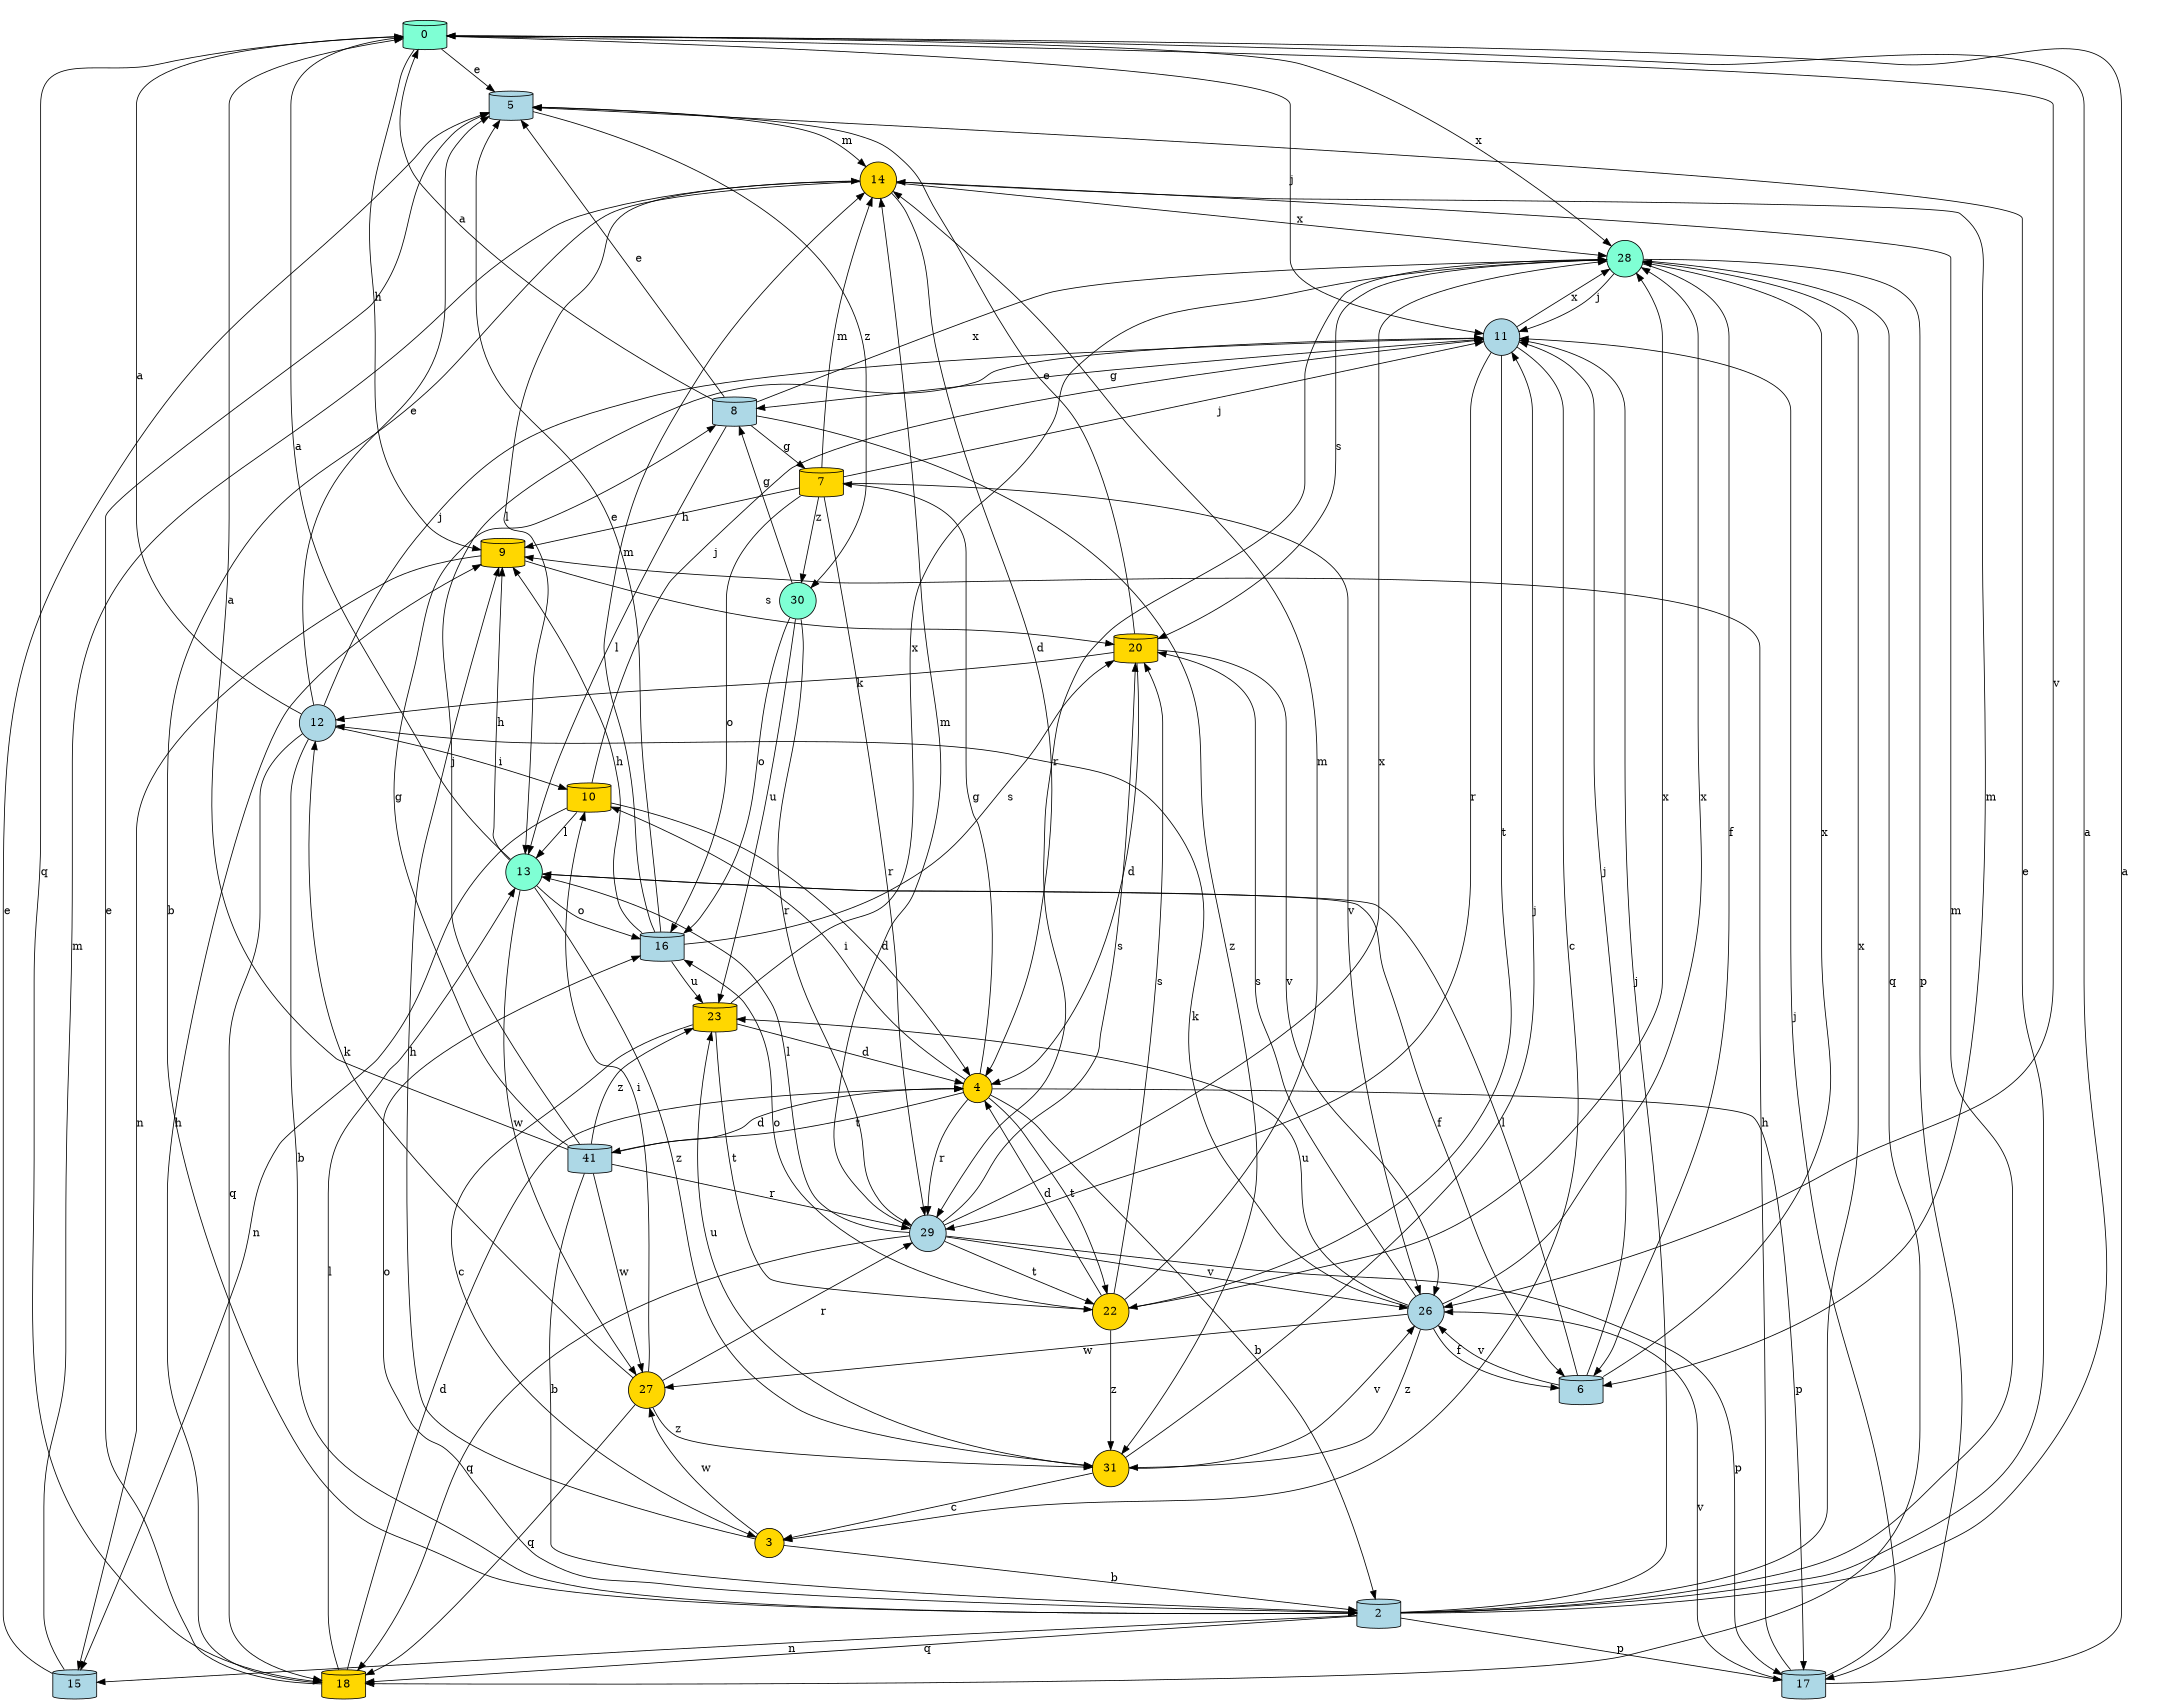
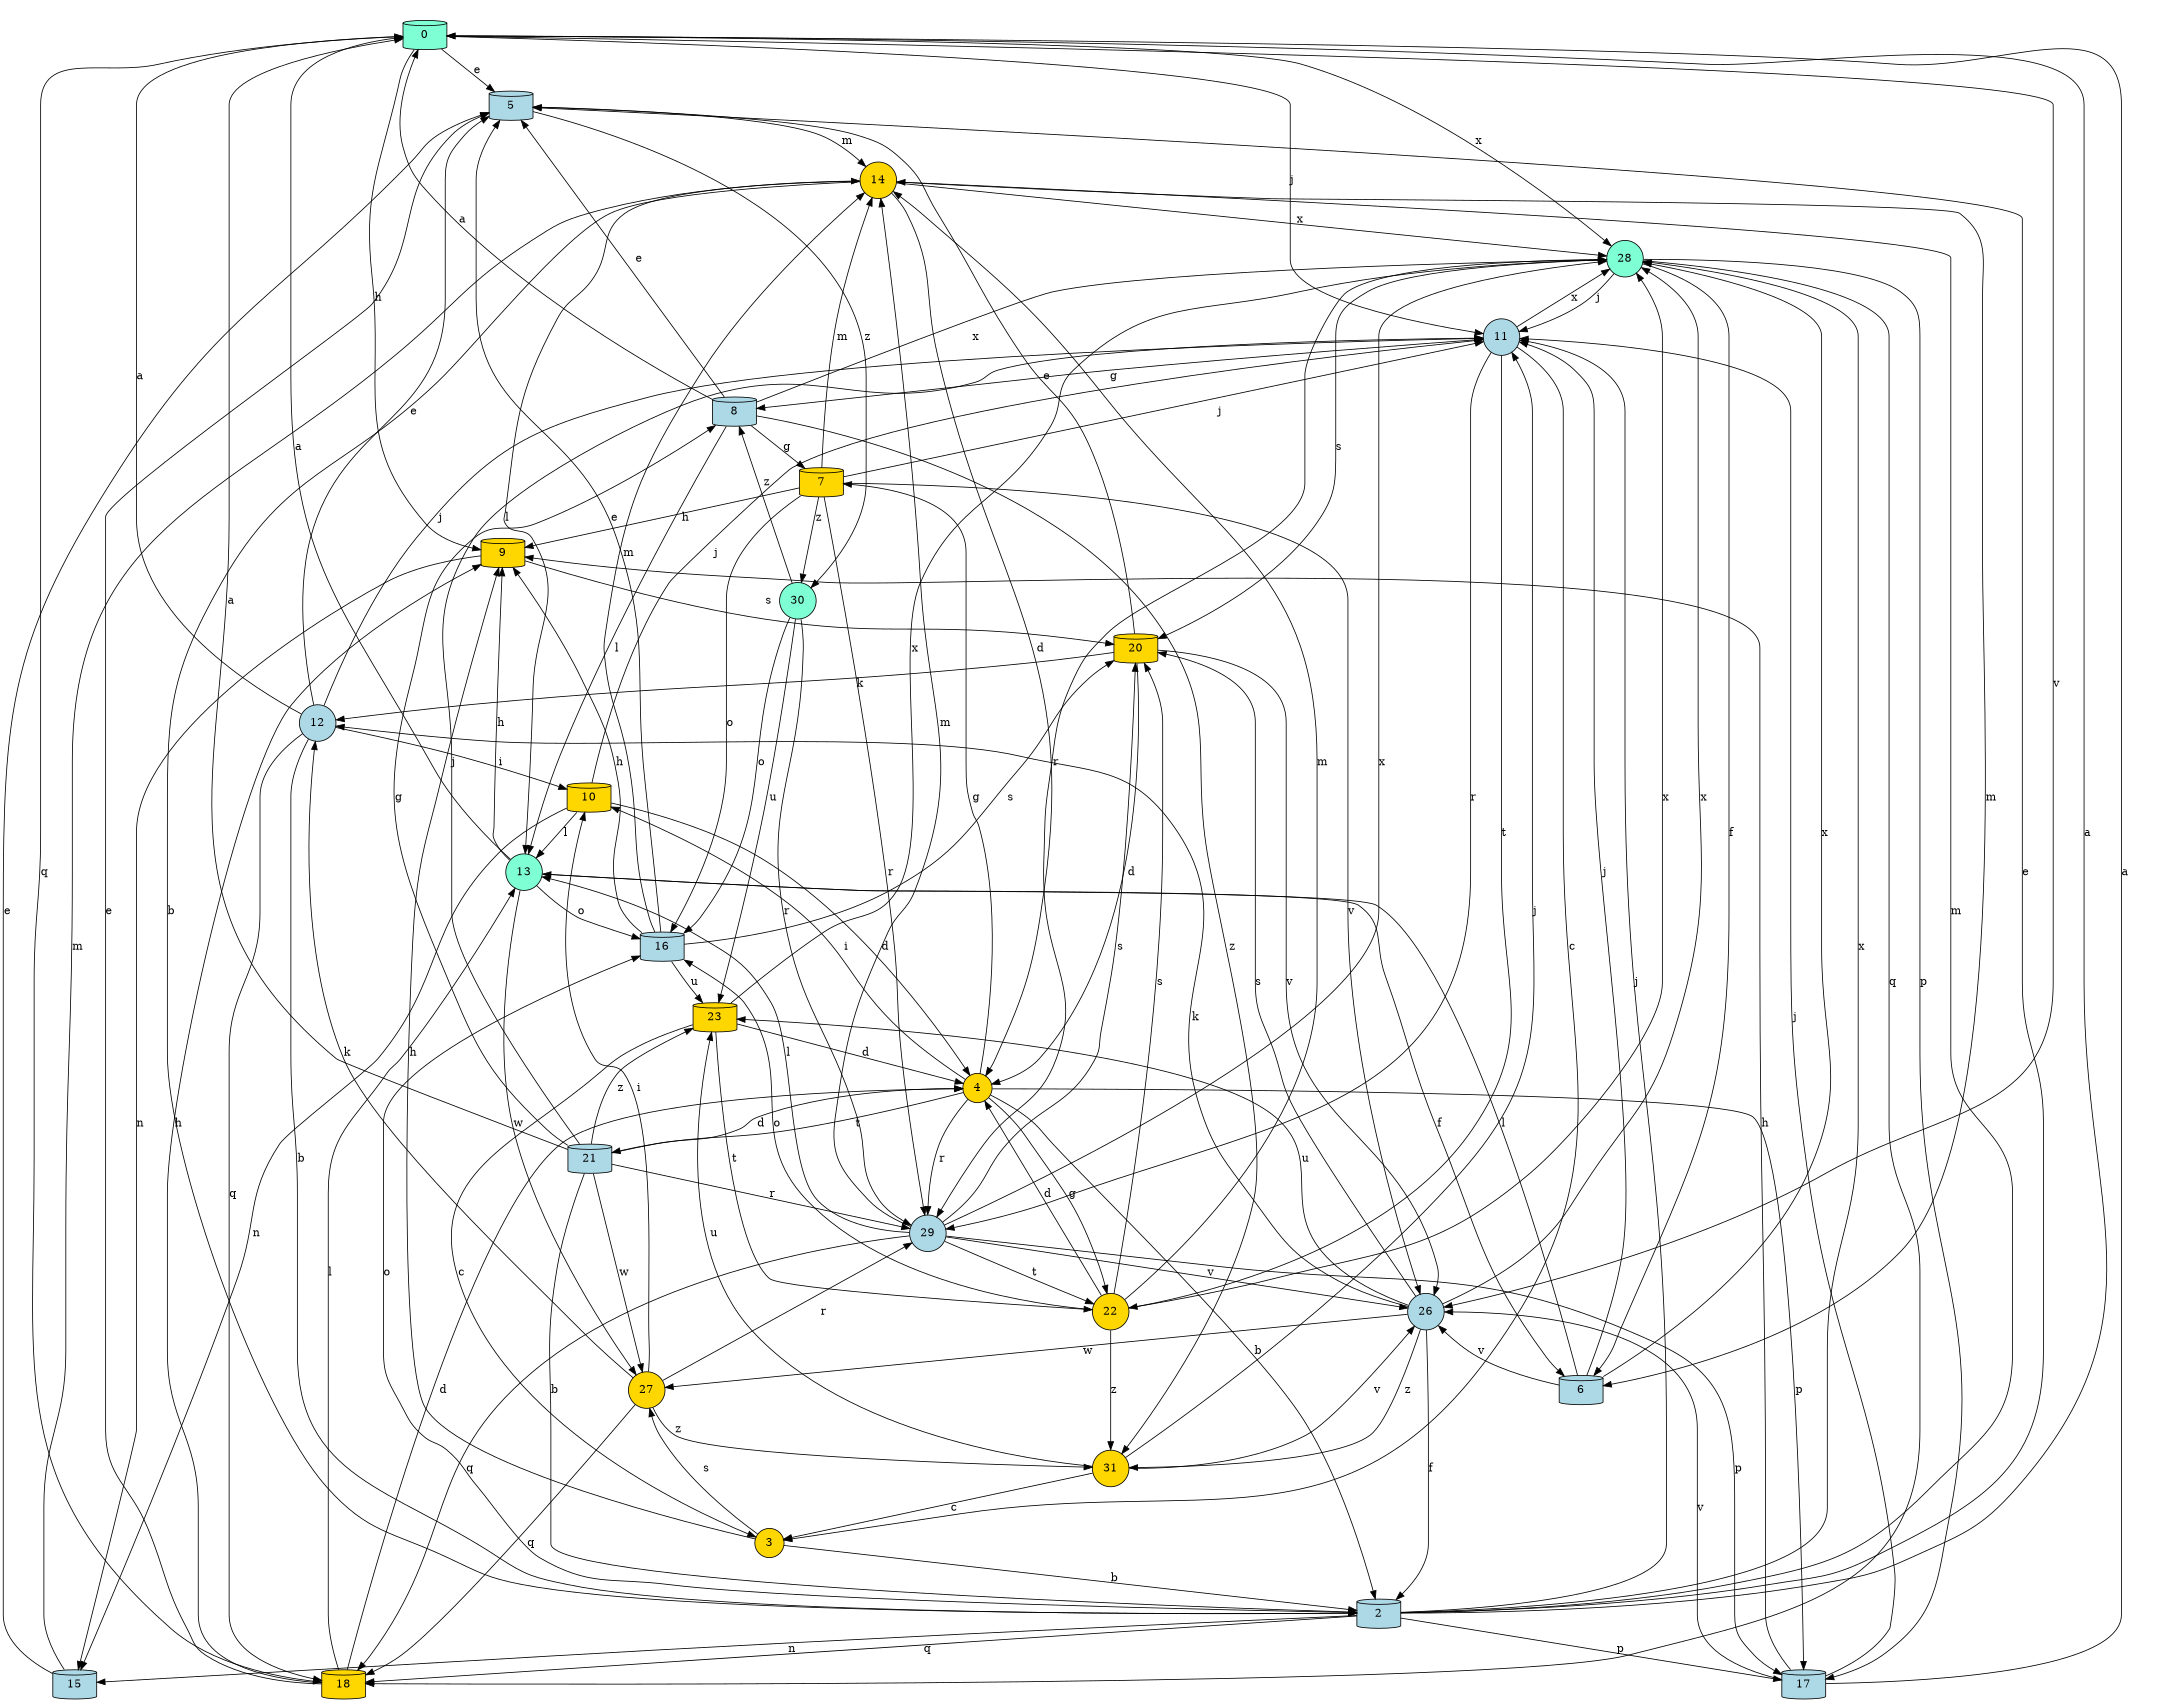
edge "30" -> "8": label "g" -> "z"
node "41": label "41" -> "21"
edge "4" -> "22": label "t" -> "g"
edge "13" -> "31": removed, label "z"
edge "26" -> "6": now "26" -> "2"
edge "3" -> "27": label "w" -> "s"
